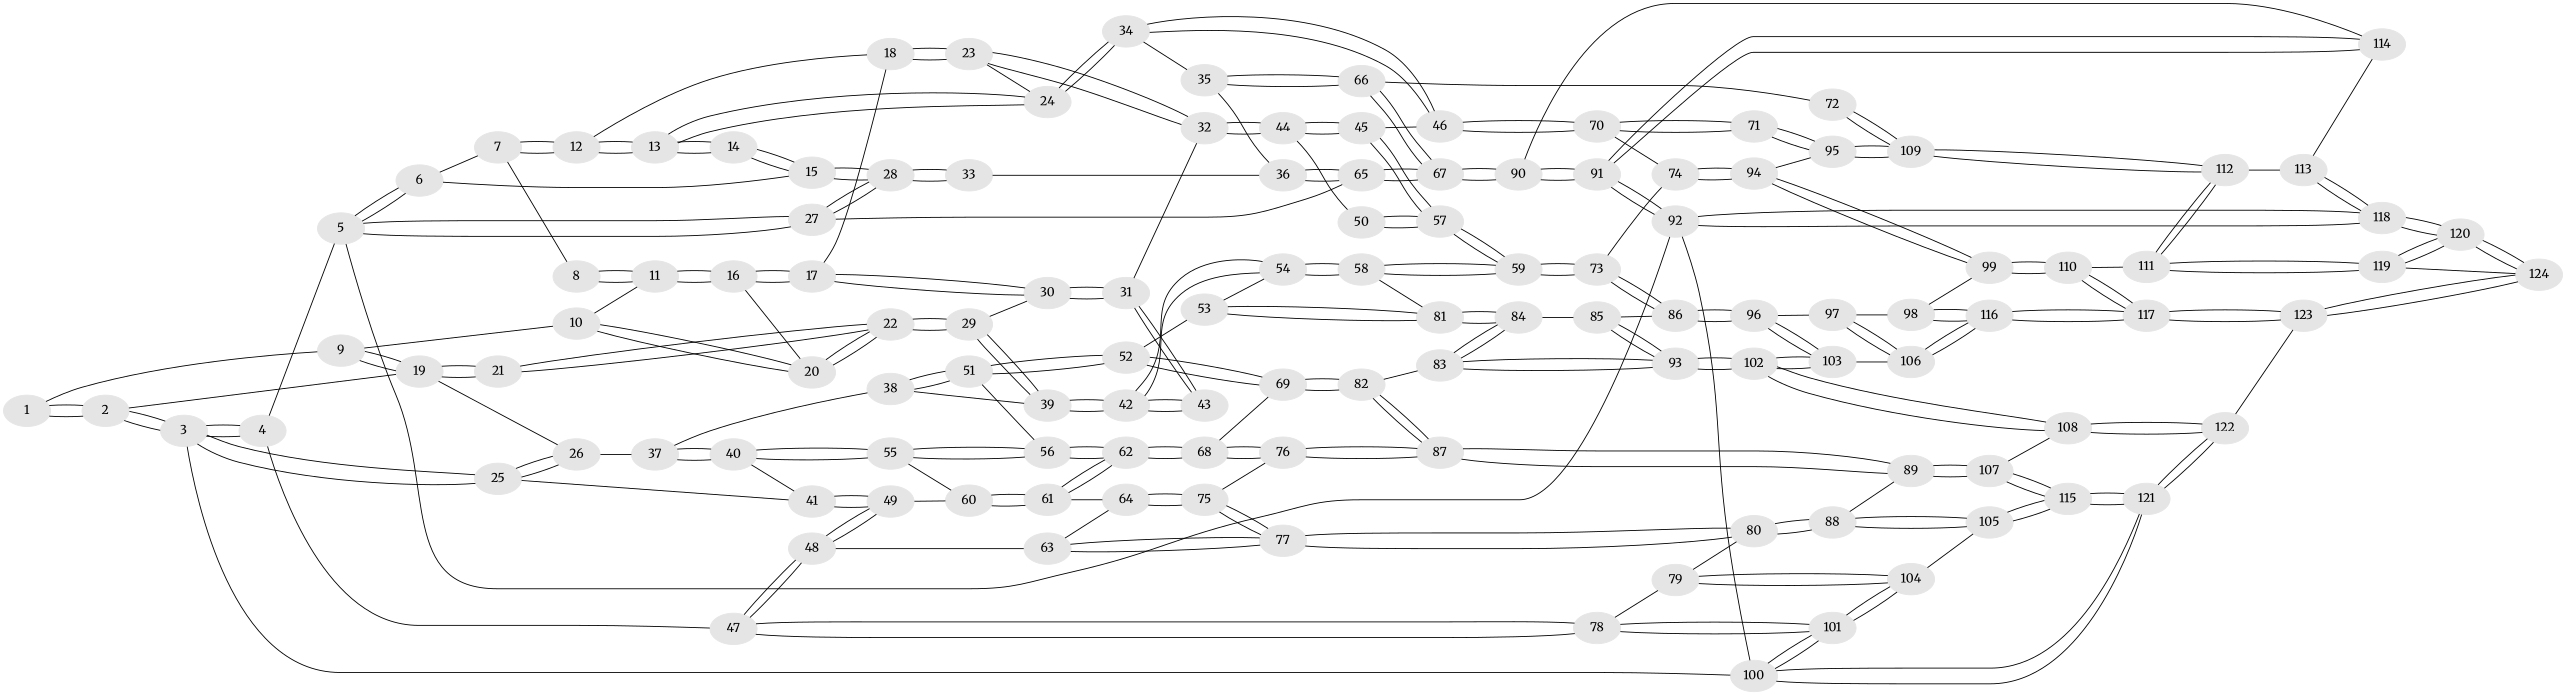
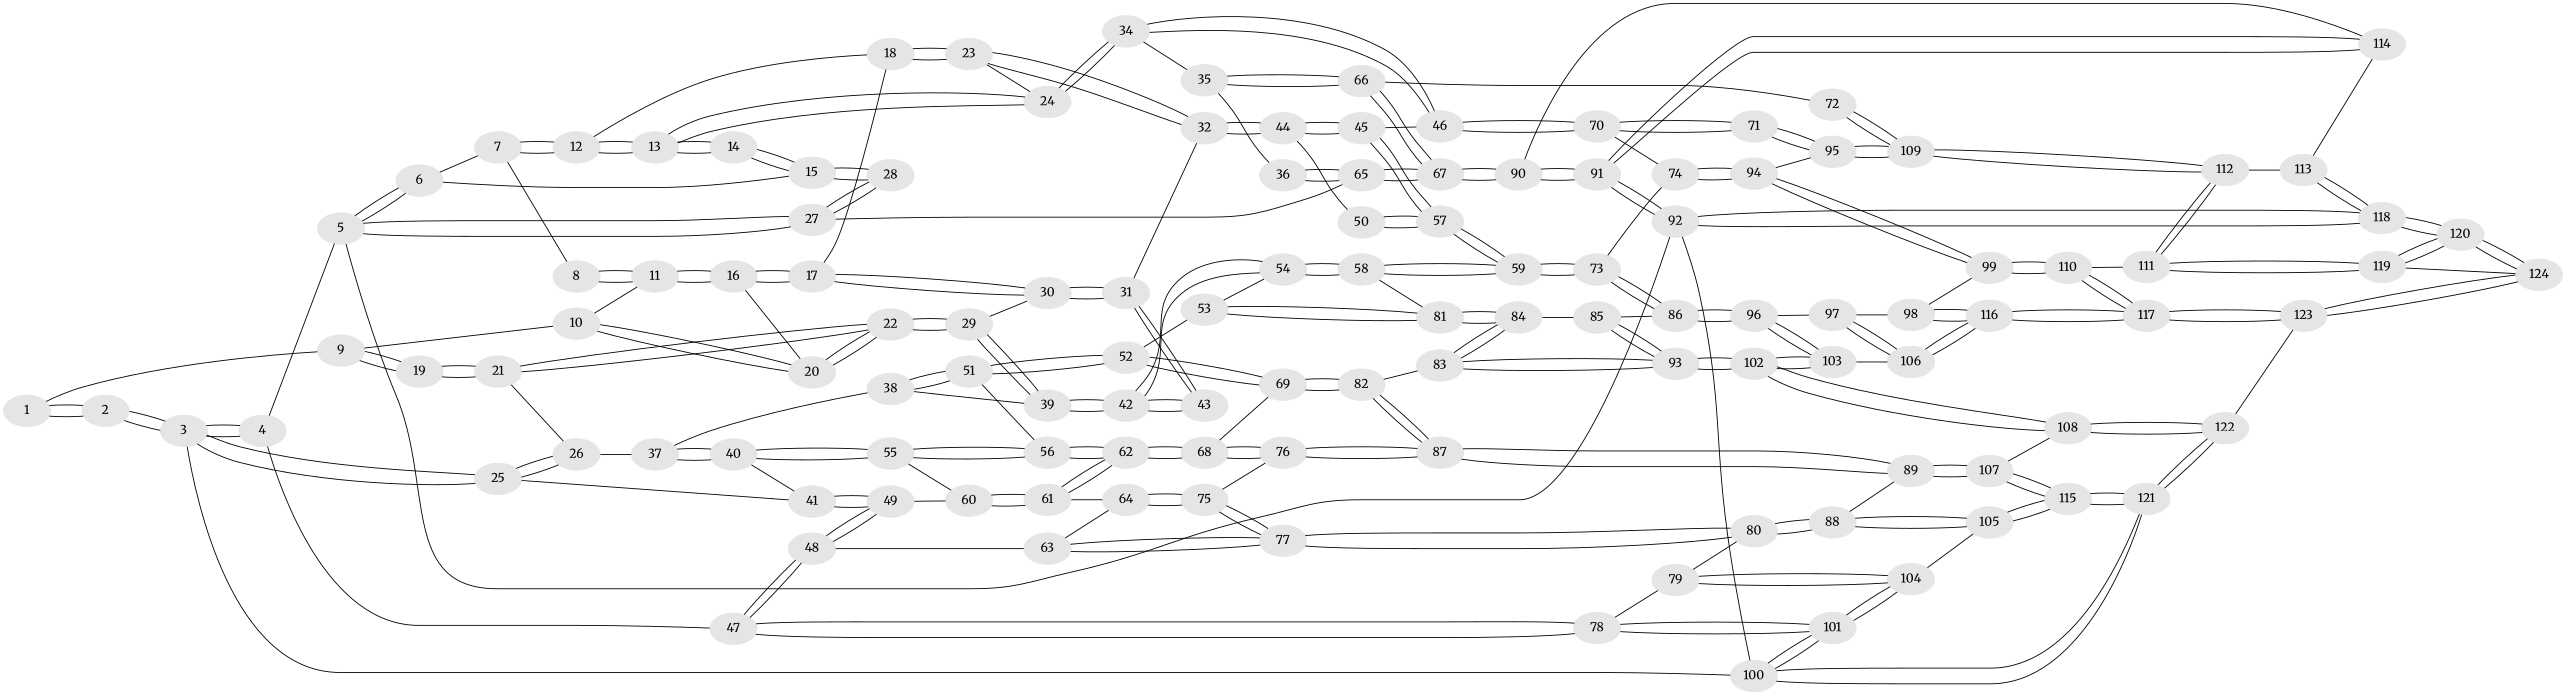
node "33": removed
edge "19" -- "2": removed
edge "19" -- "26": now "21" -- "26"
